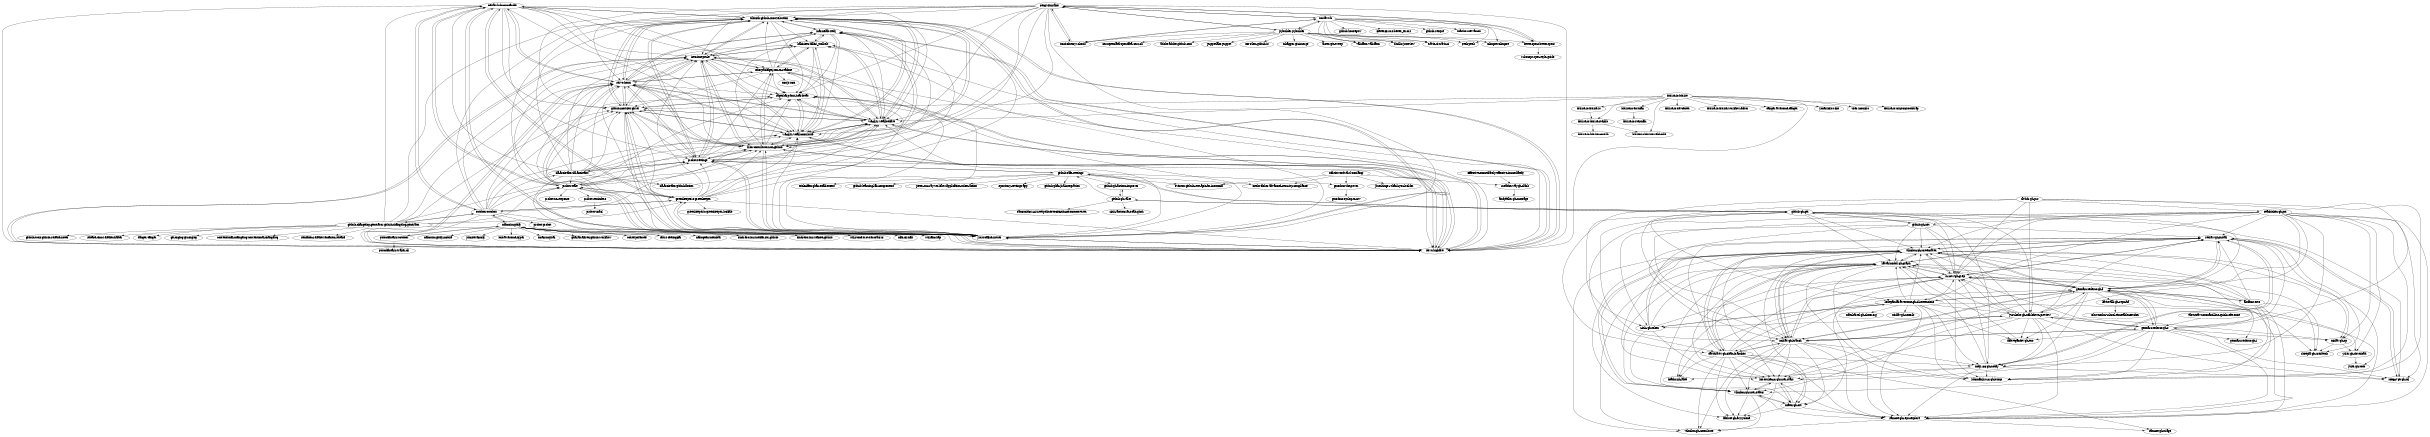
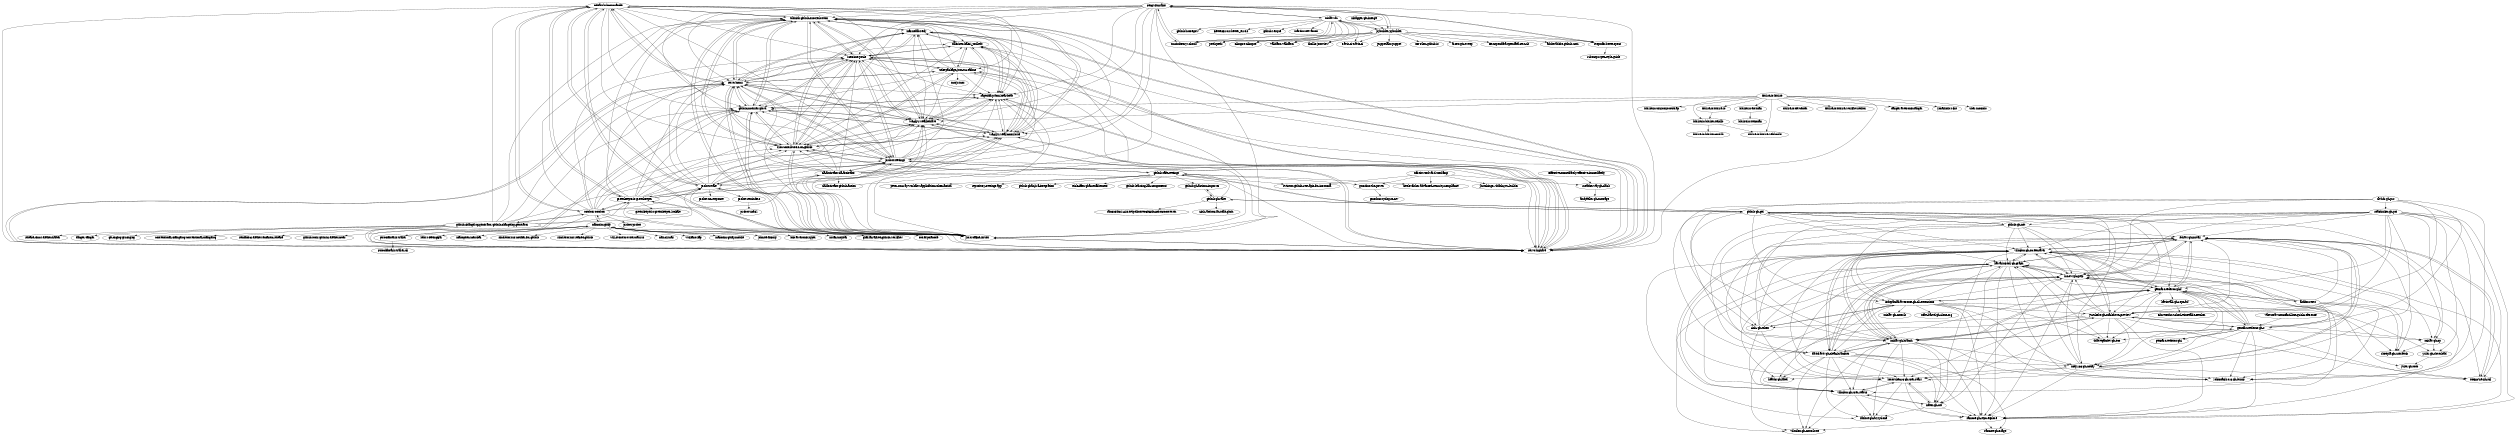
edge "pybuilder/pybuilder" -> "mhagger/git-imerge": reversed
node "betterspecs/betterspecs": label "betterspecs/betterspecs" -> "stepman/betterspecs"
node "ptsochantaris/octobox": label "ptsochantaris/octobox" -> "ptsochantaris/trailer"
edge "vilmibm/gh-screensaver" -> "vilmibm/gh-contribute": now "kodepandai/awesome-gh-cli-extensions" -> "vilmibm/gh-contribute"
